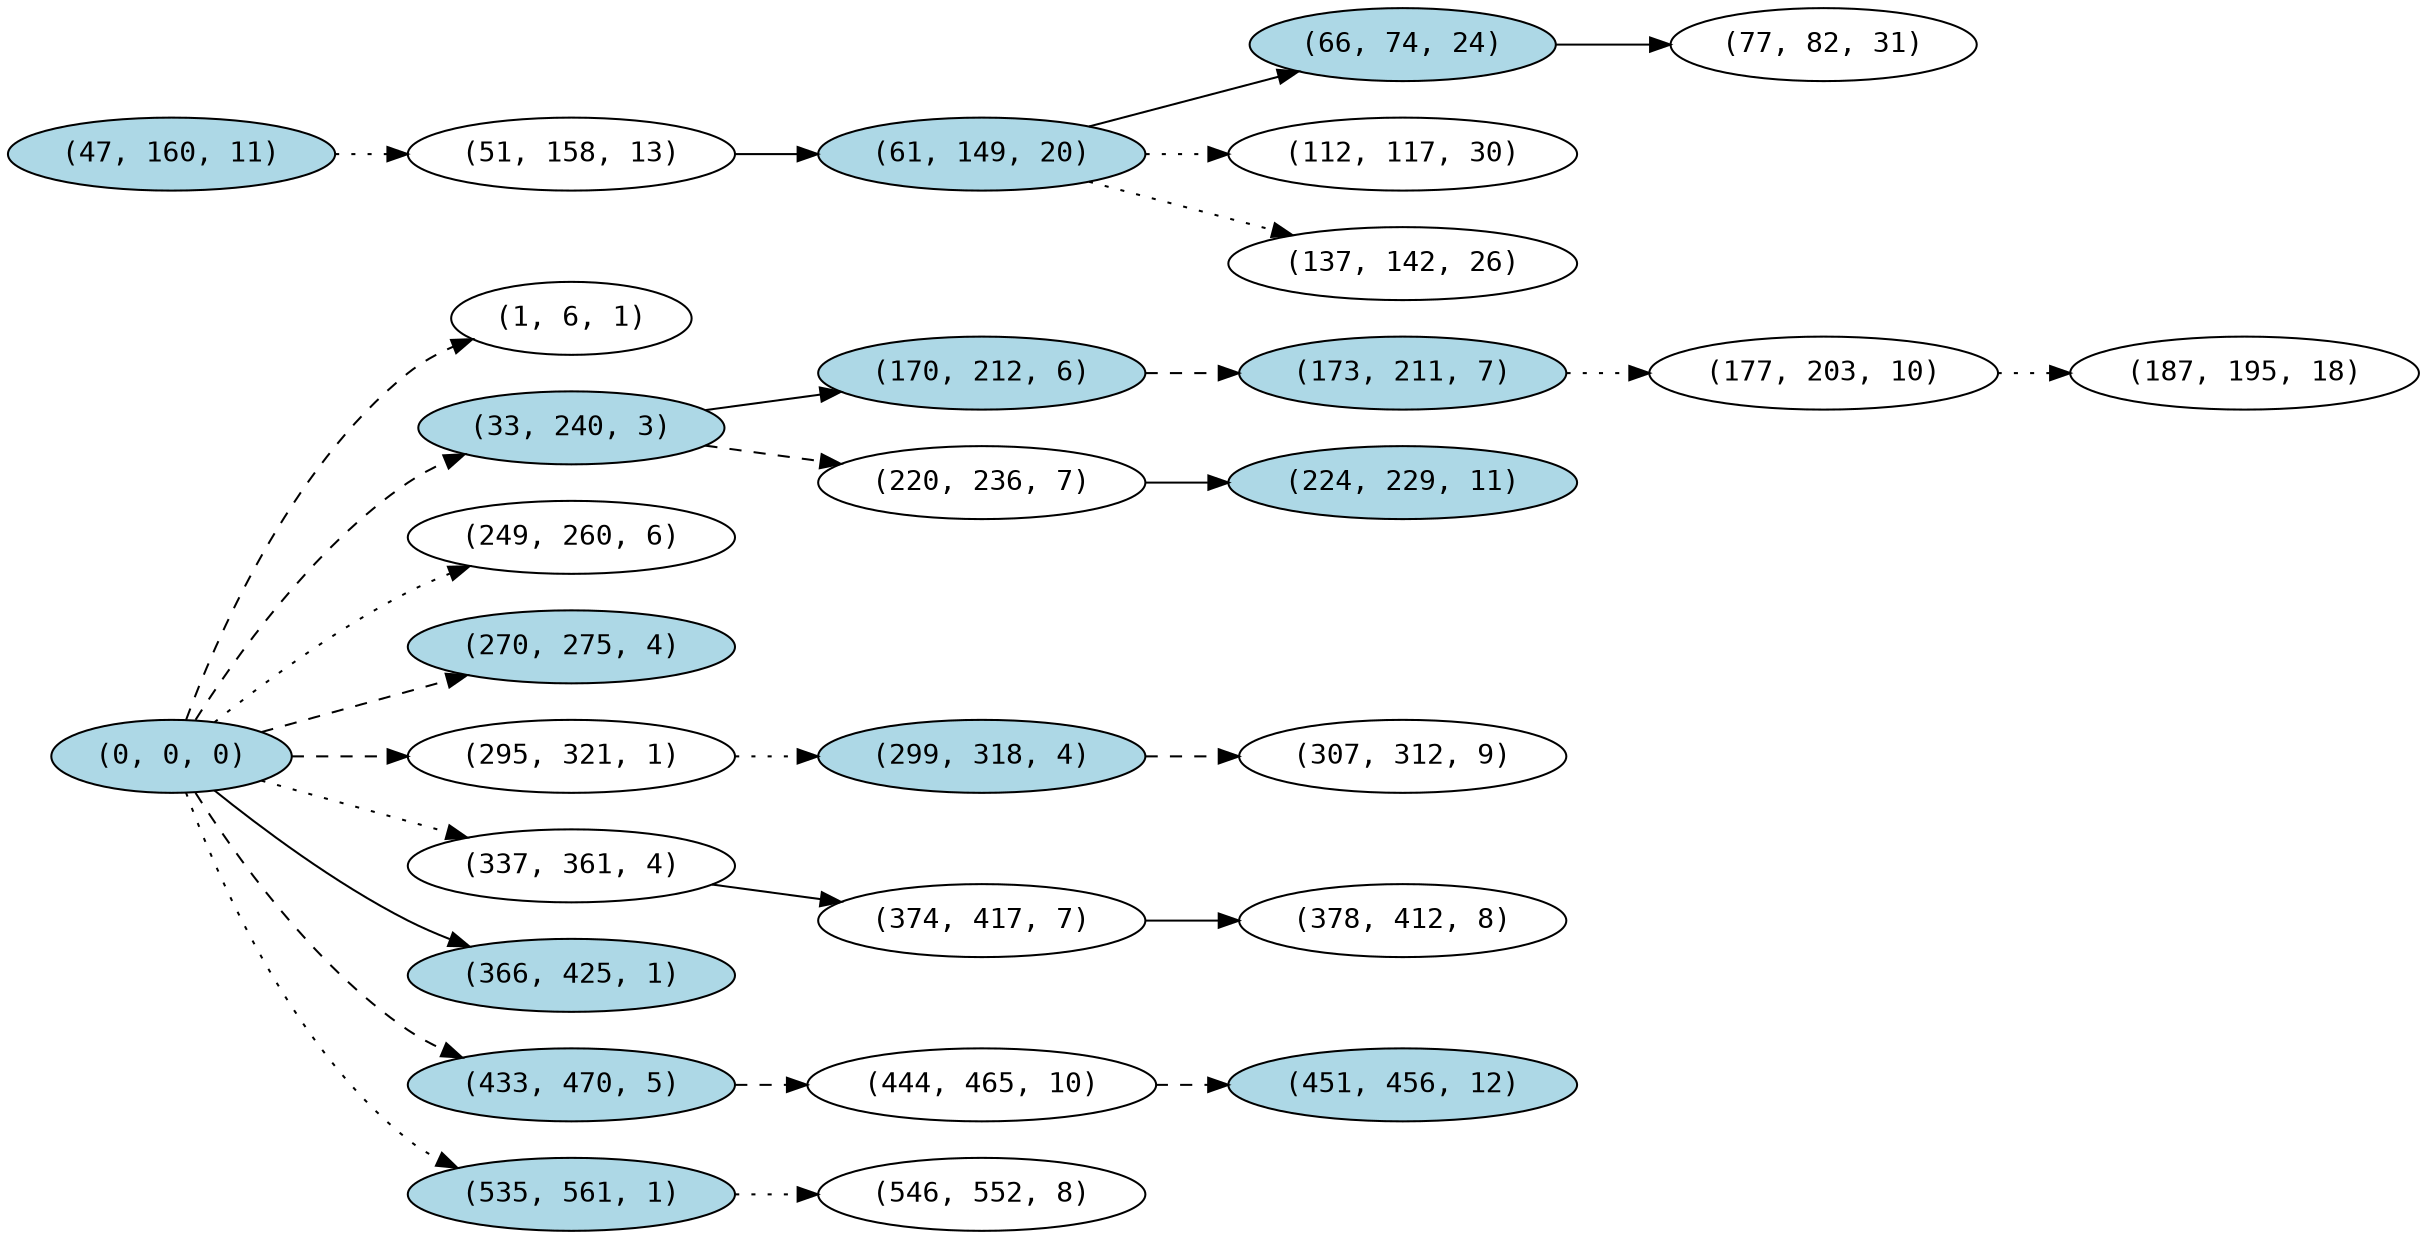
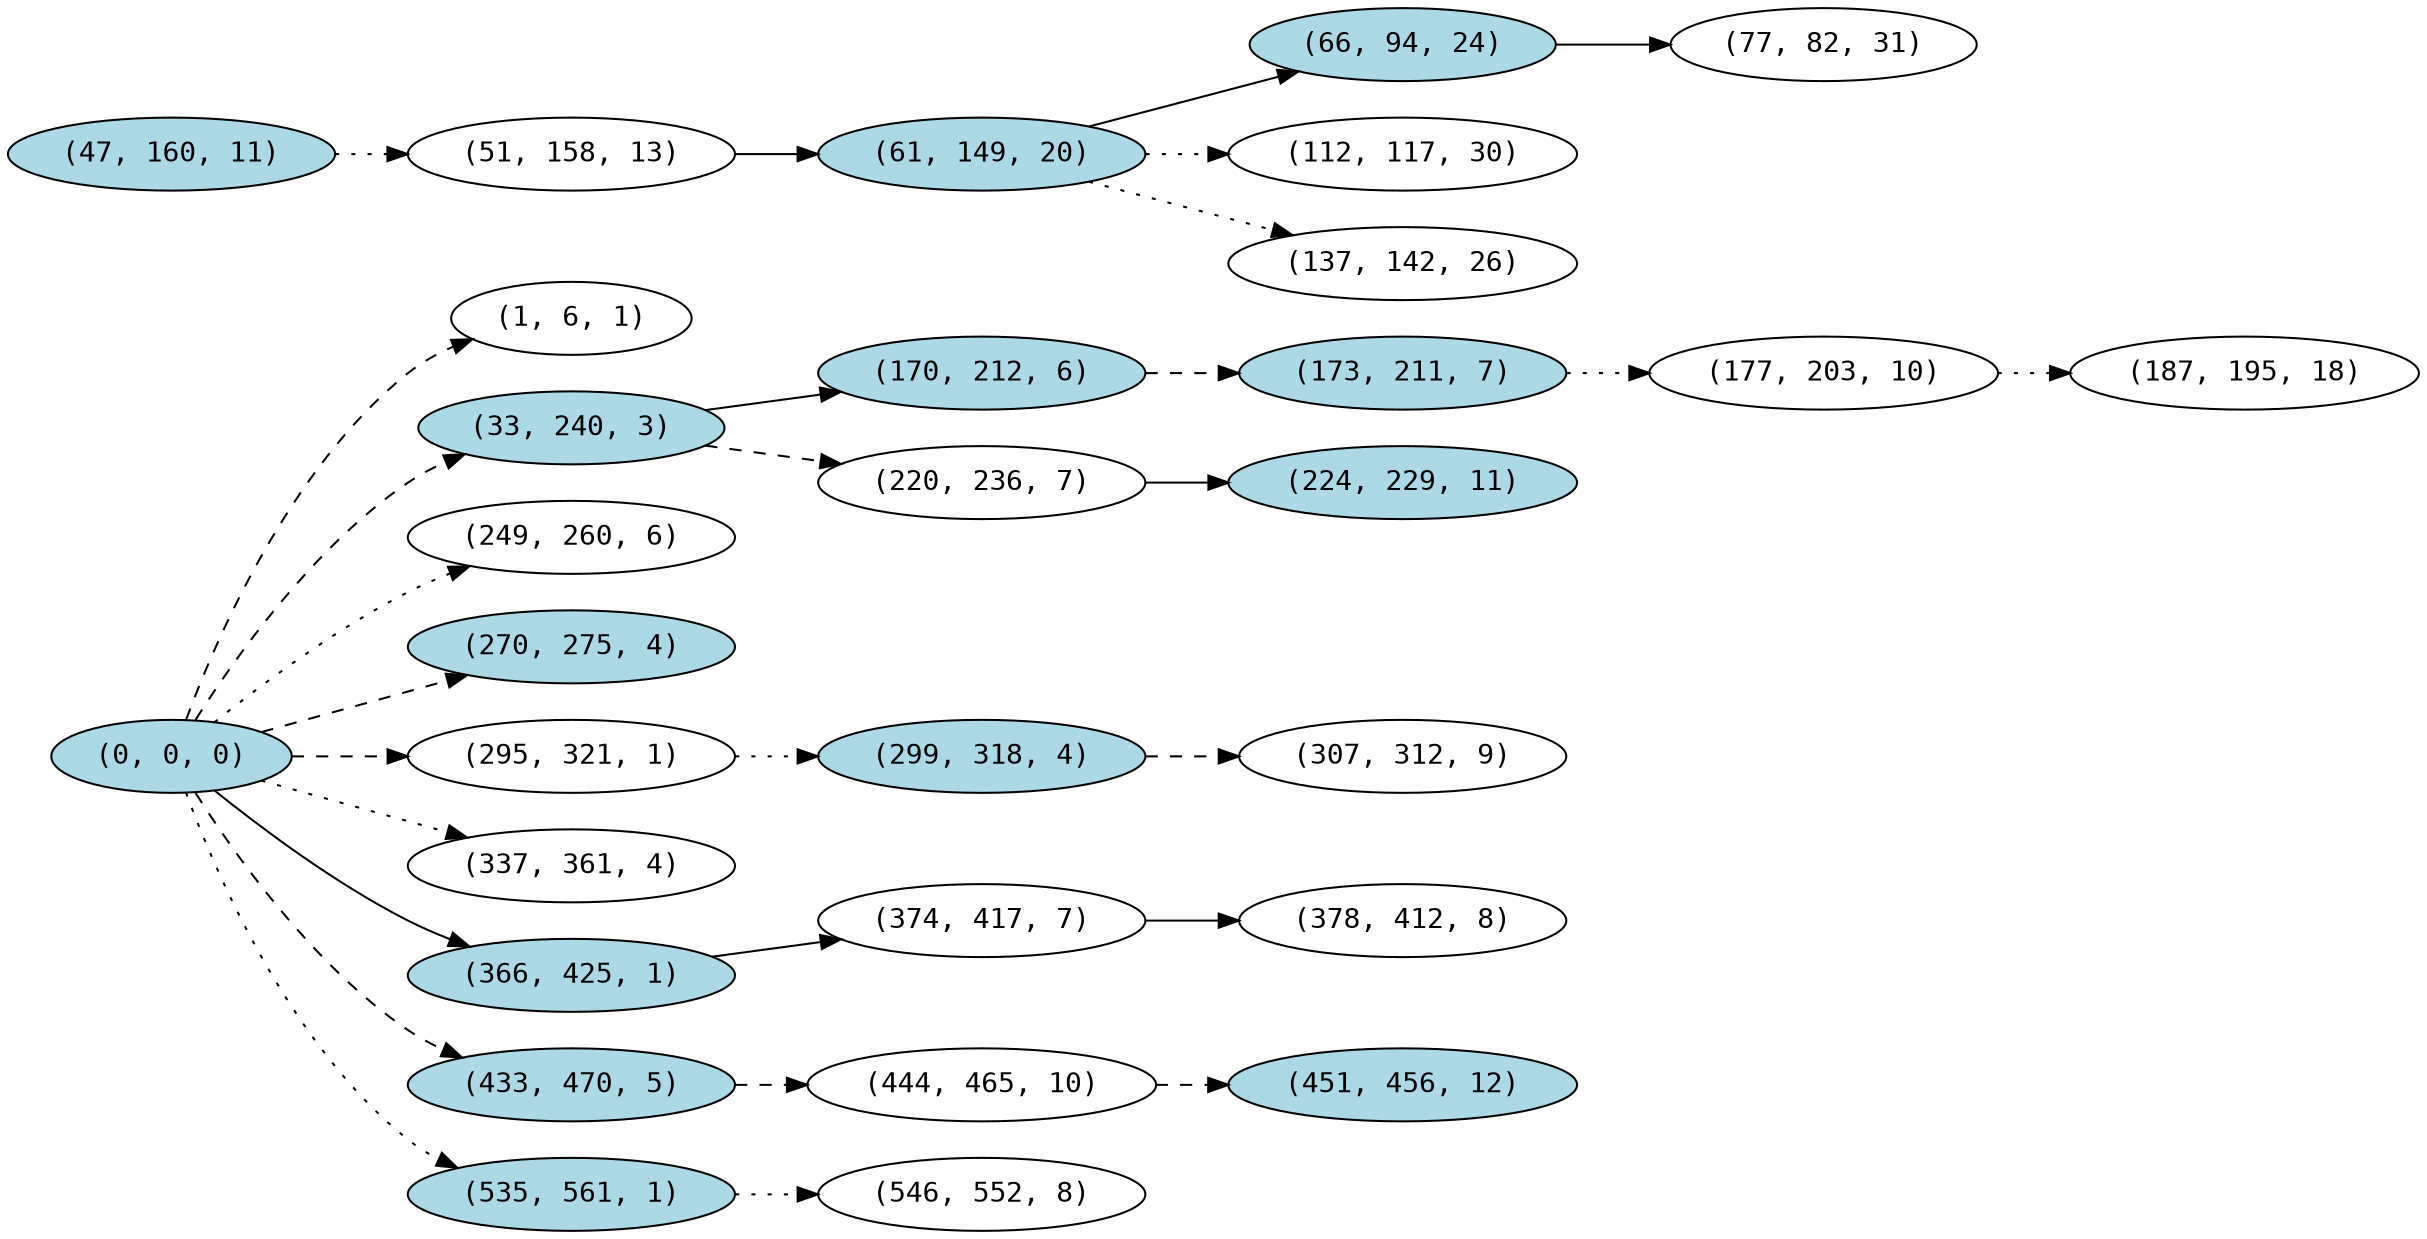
node "(66, 74, 24)": label "(66, 74, 24)" -> "(66, 94, 24)"
edge "(337, 361, 4)" -> "(374, 417, 7)": now "(366, 425, 1)" -> "(374, 417, 7)"
